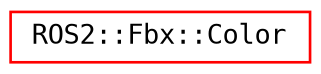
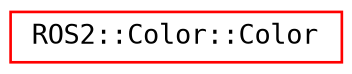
node "ROS2::Fbx::Color": label "ROS2::Fbx::Color" -> "ROS2::Color::Color"
